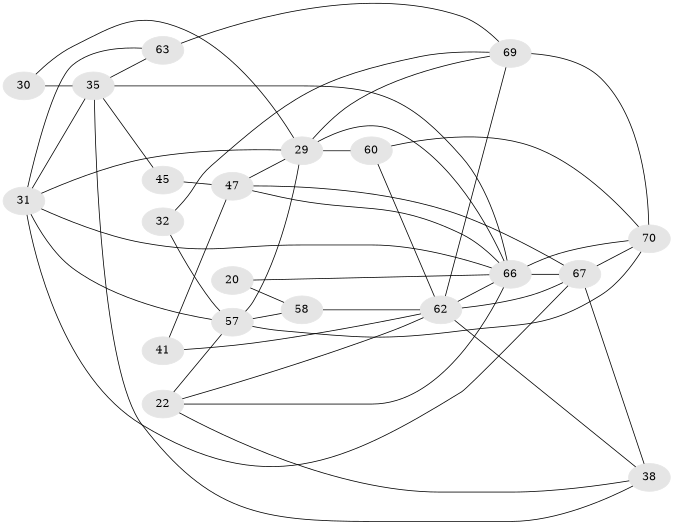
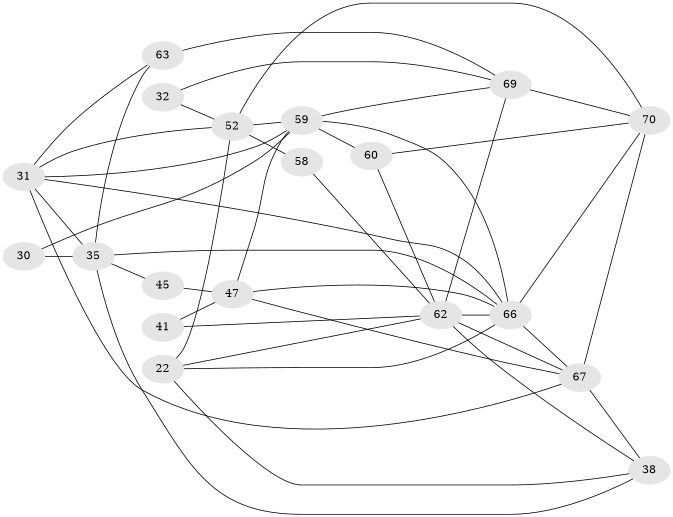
node "29": label "29" -> "59"
node "20": removed
node "57": label "57" -> "52"
